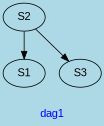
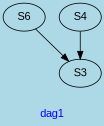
node "S2": label "S2" -> "S6"
node "S4": added
node "S1": removed
